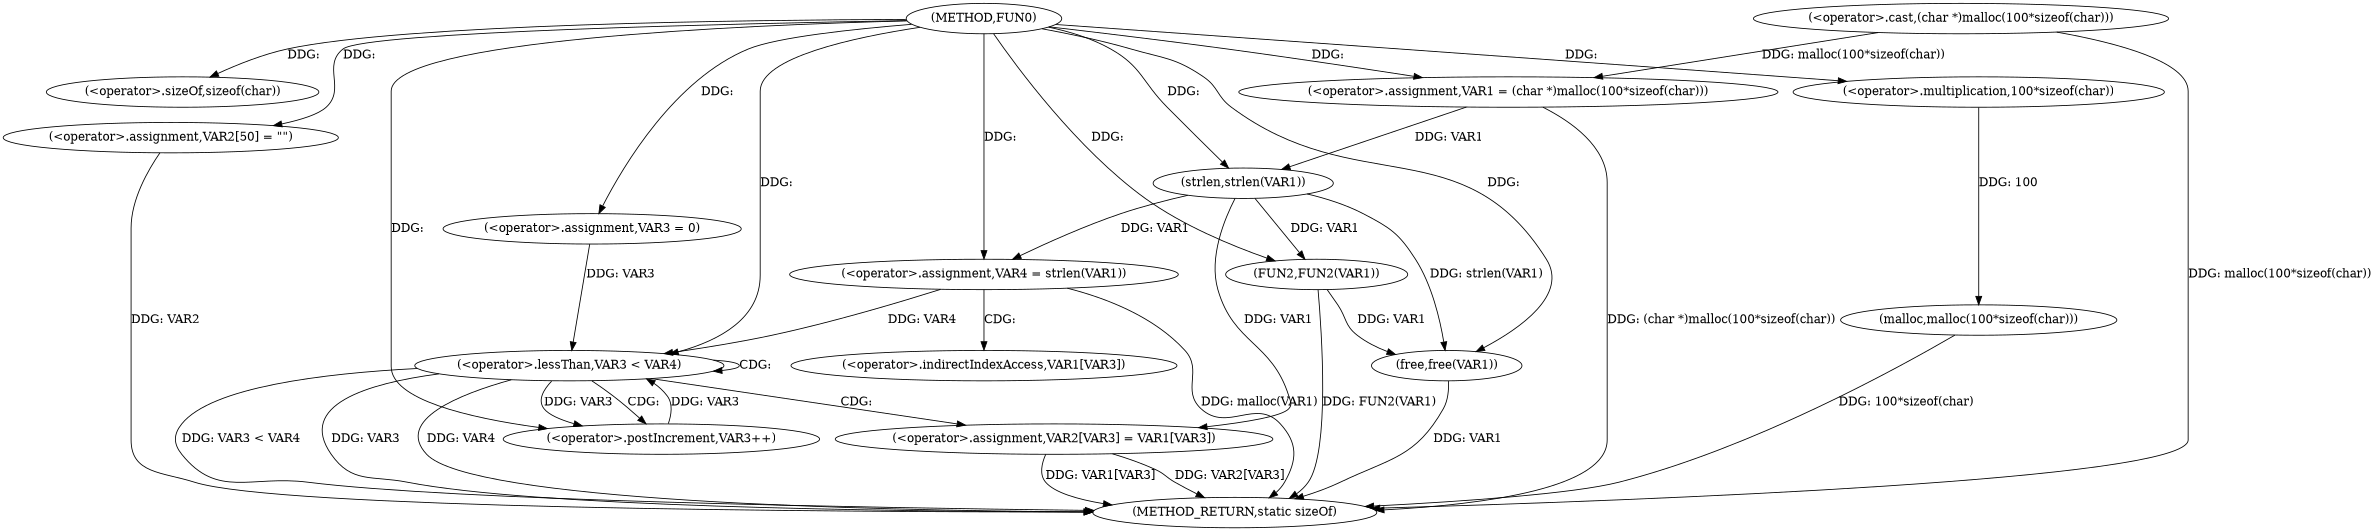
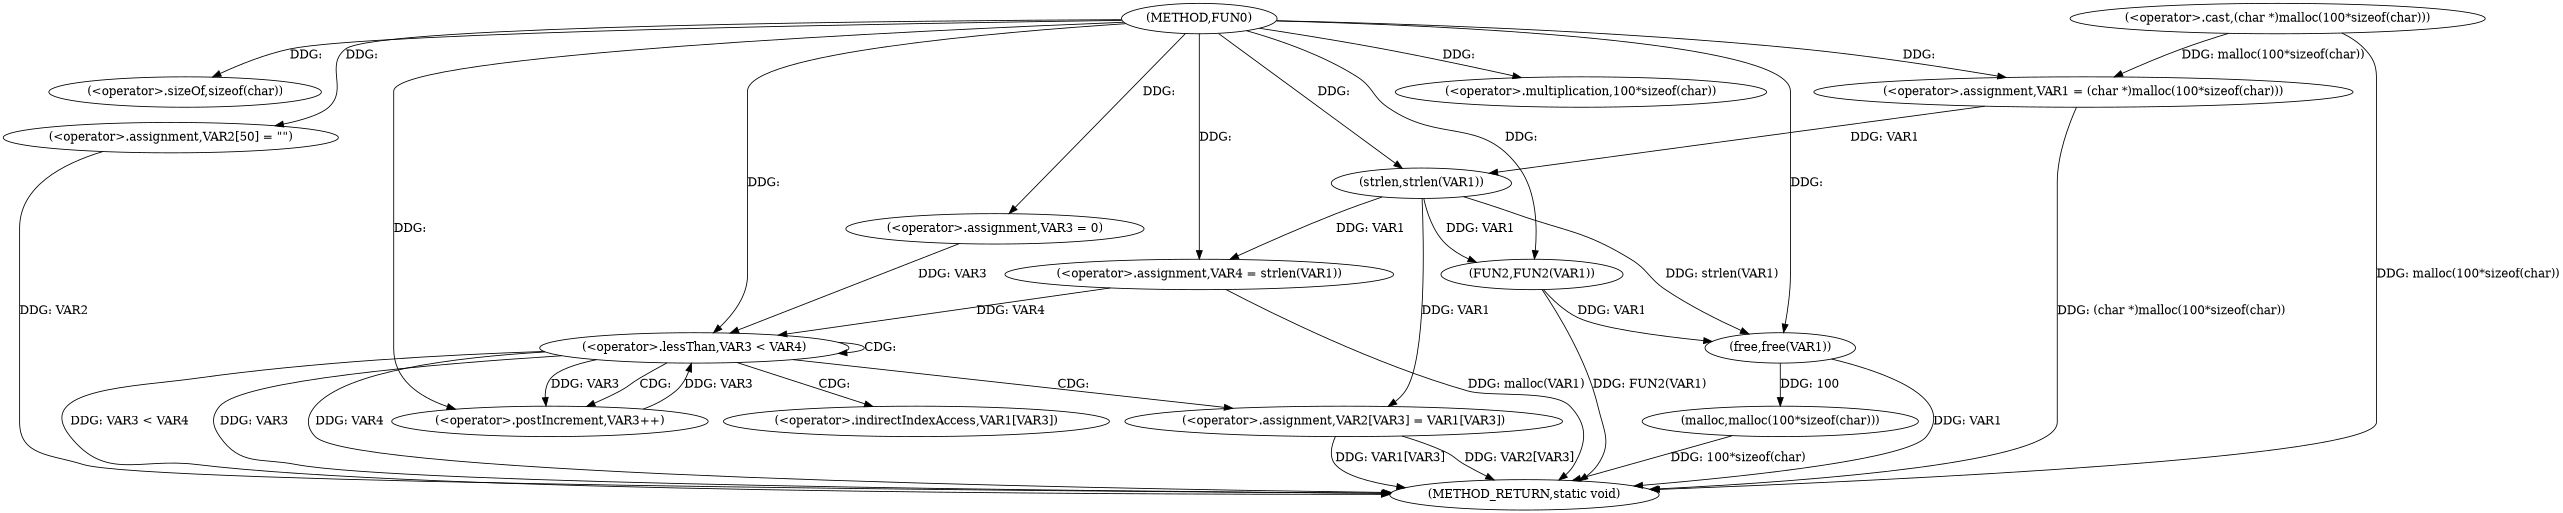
edge "(<operator>.multiplication,100*sizeof(char))" -> "(malloc,malloc(100*sizeof(char)))": now "(free,free(VAR1))" -> "(malloc,malloc(100*sizeof(char)))"
edge "(<operator>.assignment,VAR4 = strlen(VAR1))" -> "(<operator>.indirectIndexAccess,VAR1[VAR3])": now "(<operator>.lessThan,VAR3 < VAR4)" -> "(<operator>.indirectIndexAccess,VAR1[VAR3])"
node "(METHOD_RETURN,static sizeOf)": label "(METHOD_RETURN,static sizeOf)" -> "(METHOD_RETURN,static void)"
